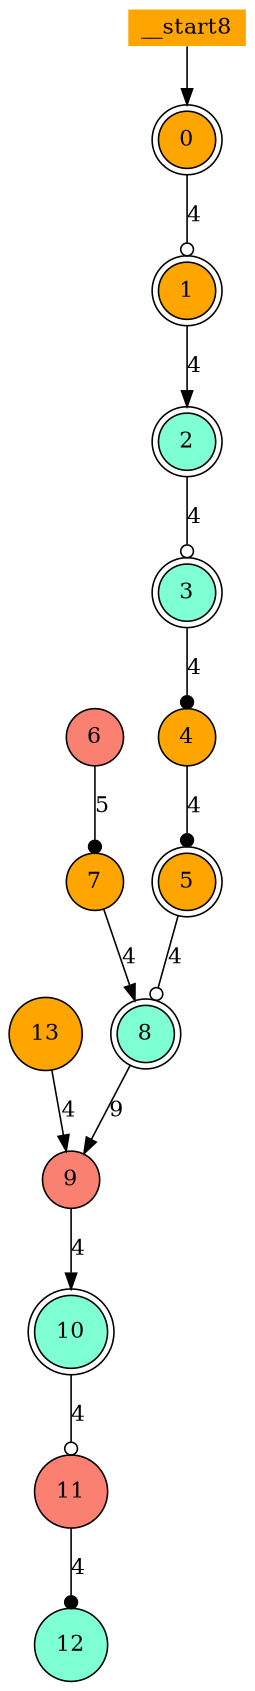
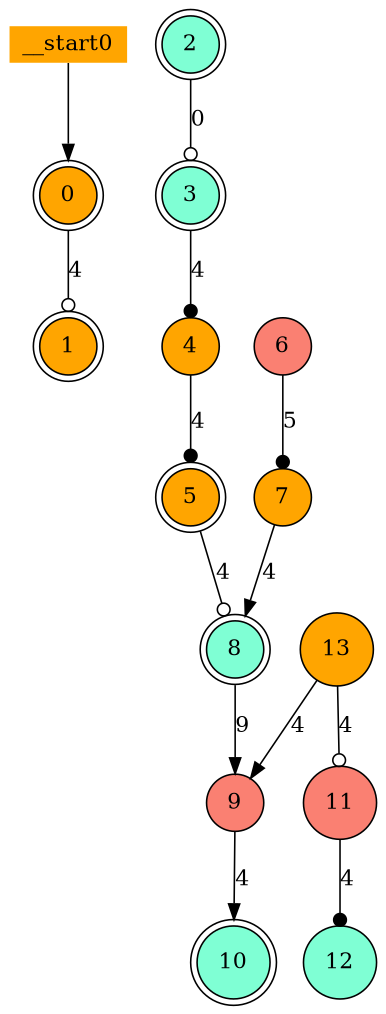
node "__start8": label "__start8" -> "__start0"
edge "1" -> "2": removed, label "4"
edge "2" -> "3": label "4" -> "0"
edge "10" -> "11": now "13" -> "11"
